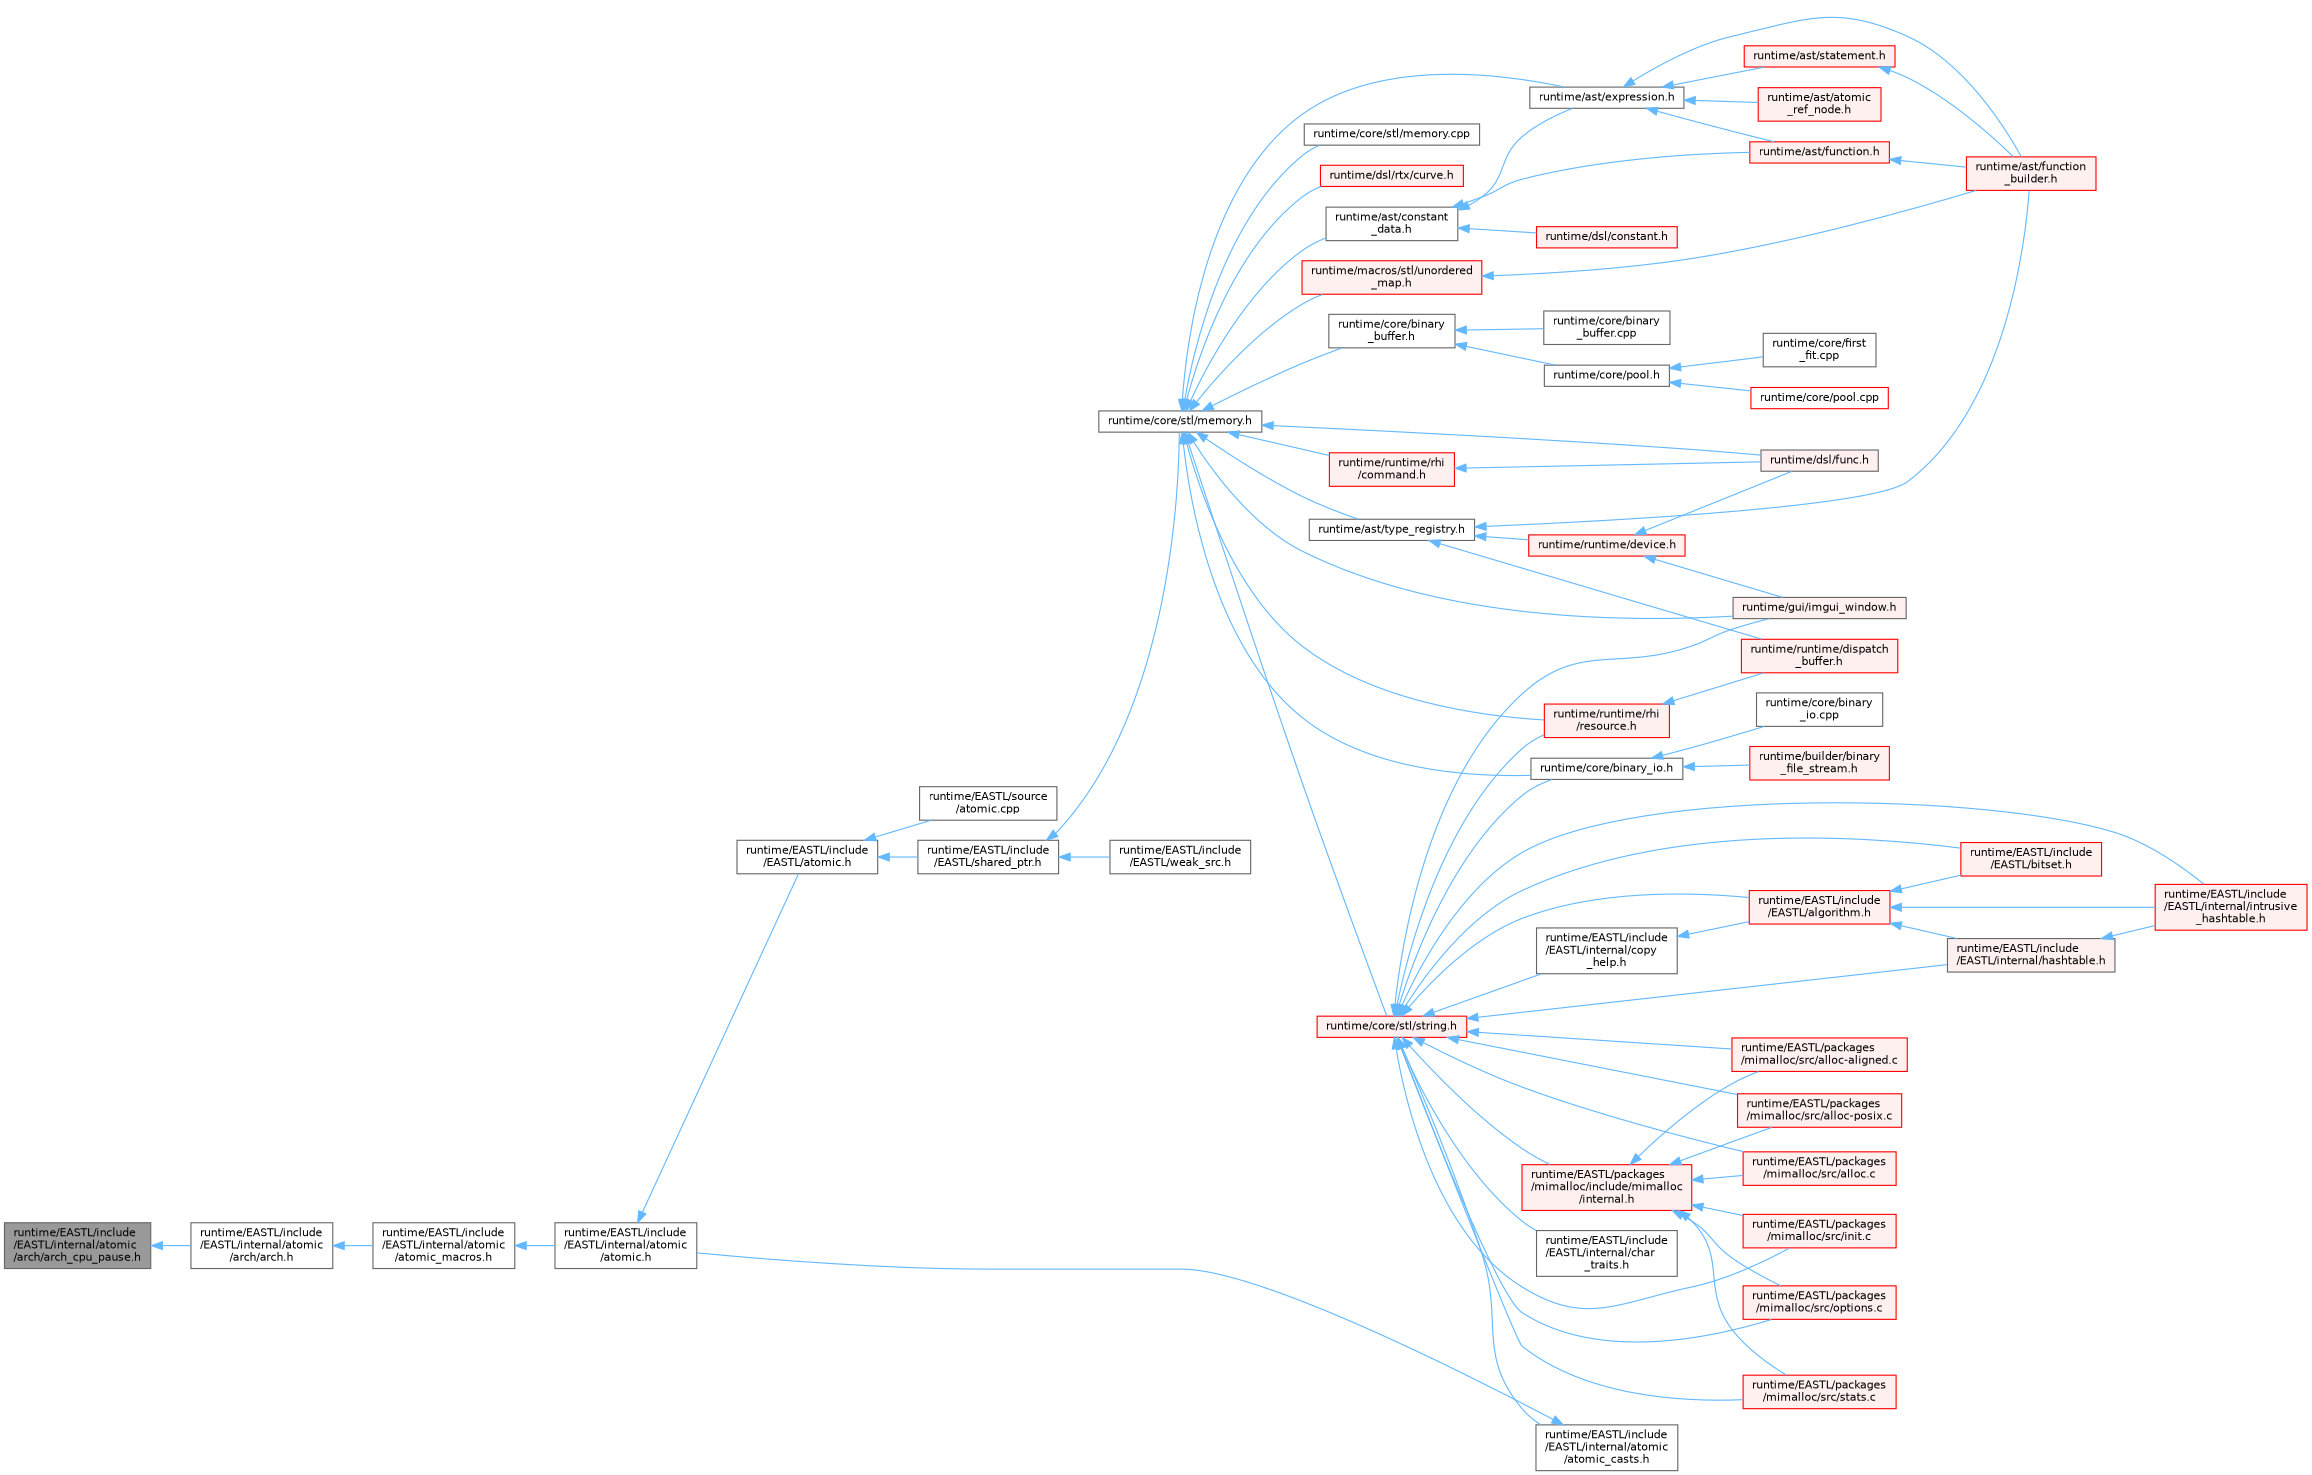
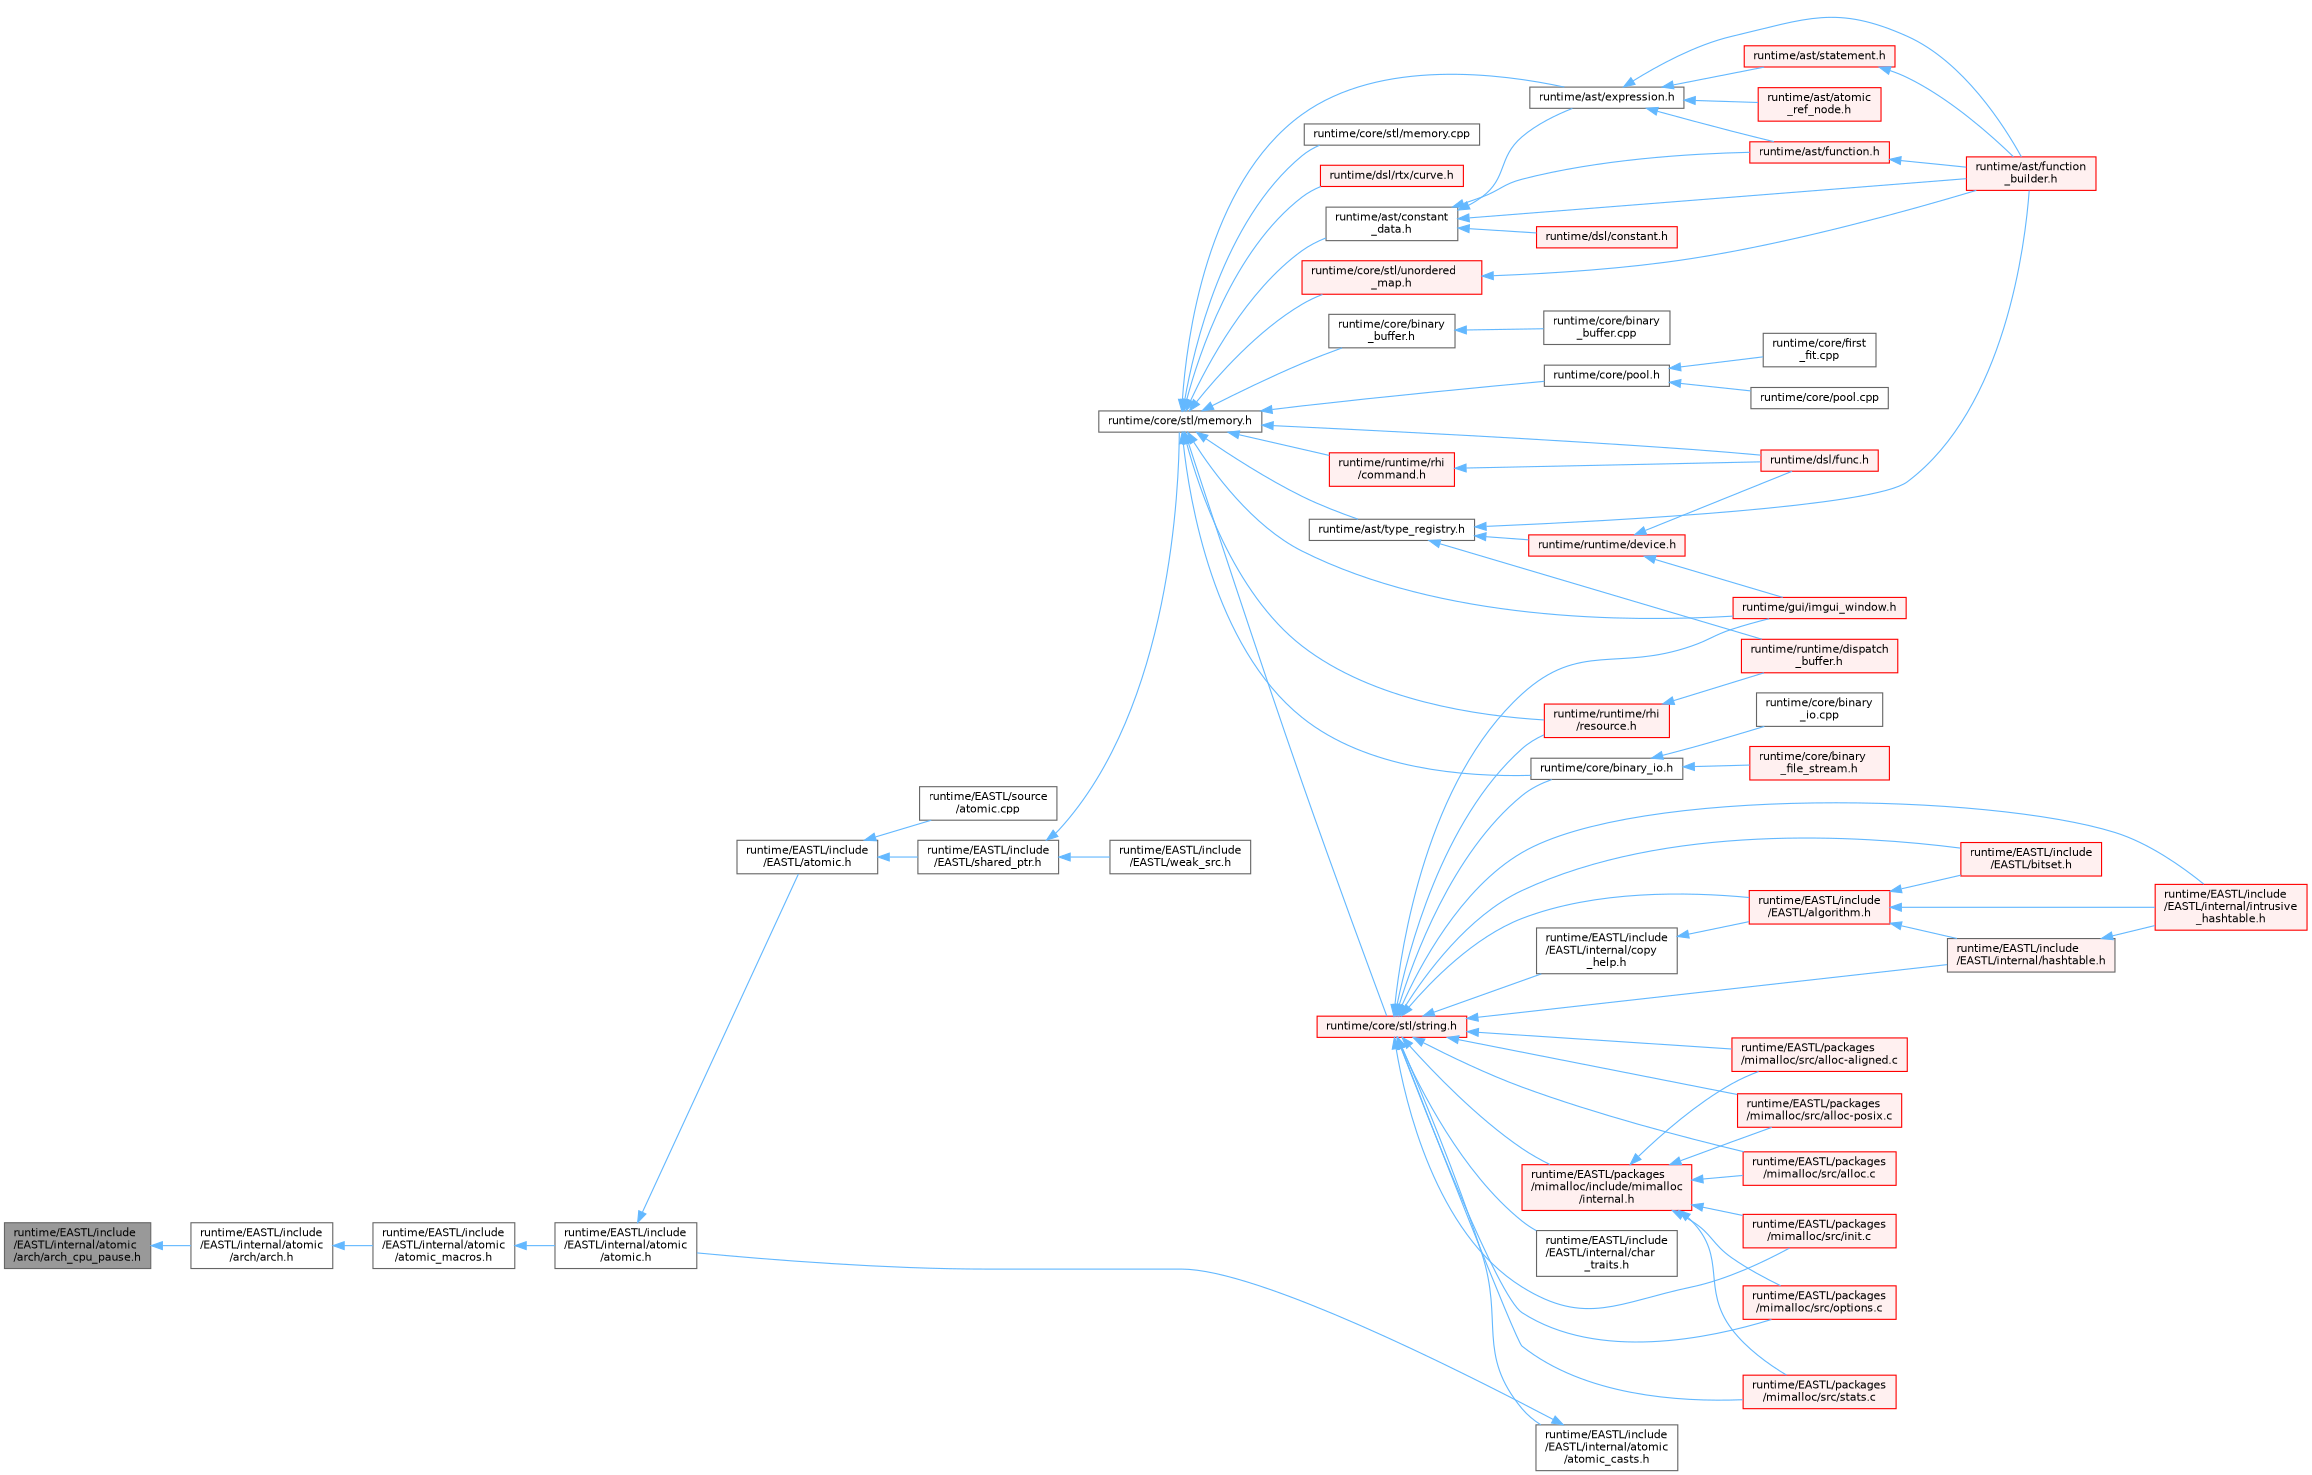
edge "runtime/ast/function _builder.h" -> "runtime/ast/constant _data.h": added
node "runtime/macros/stl/unordered _map.h": label "runtime/macros/stl/unordered _map.h" -> "runtime/core/stl/unordered _map.h"
edge "runtime/core/pool.h" -> "runtime/core/binary _buffer.h": now "runtime/core/pool.h" -> "runtime/core/stl/memory.h"
node "runtime/core/pool.cpp": color red -> grey40
node "runtime/dsl/func.h": color grey40 -> red
node "runtime/gui/imgui_window.h": color grey40 -> red
node "runtime/builder/binary _file_stream.h": label "runtime/builder/binary _file_stream.h" -> "runtime/core/binary _file_stream.h"
